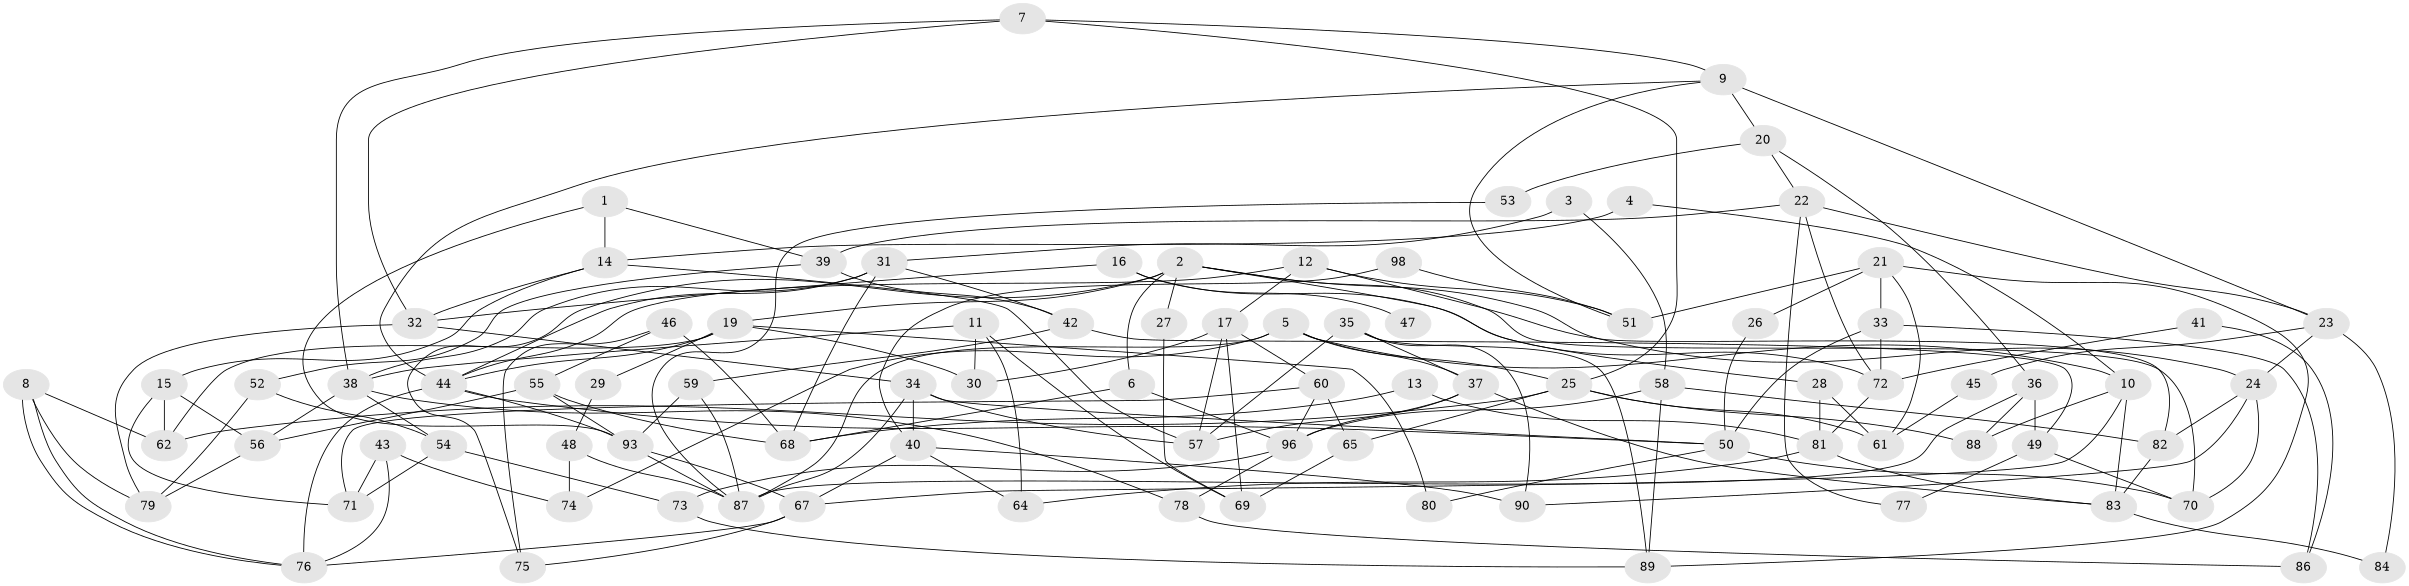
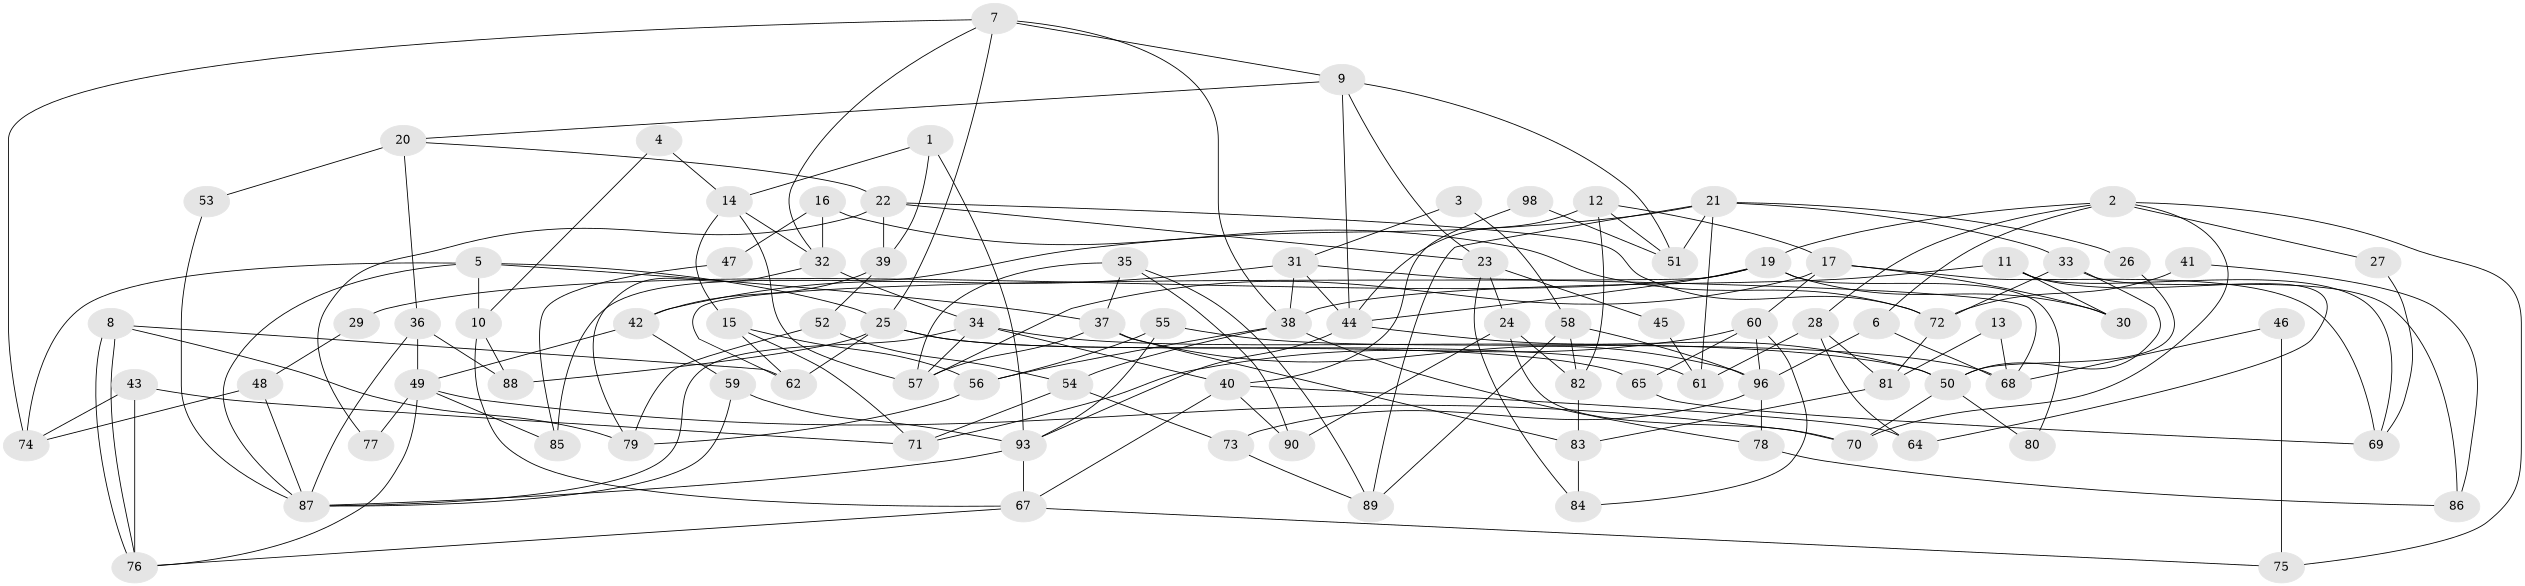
edge "7" -- "74": added
edge "46" -- "55": removed
edge "2" -- "24": removed
edge "44" -- "76": now "49" -- "76"
node "85": added
edge "10" -- "83": removed
edge "60" -- "84": added
edge "81" -- "64": now "28" -- "64"
